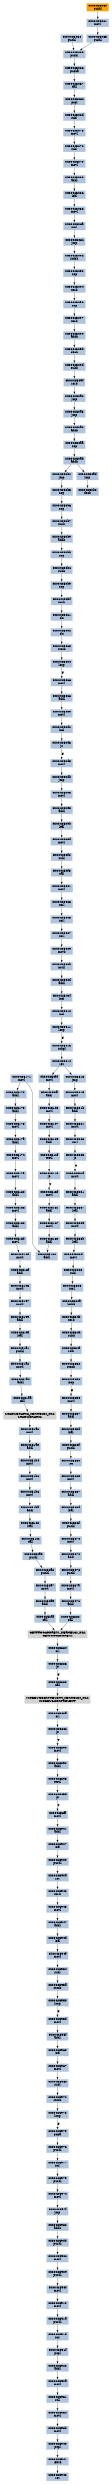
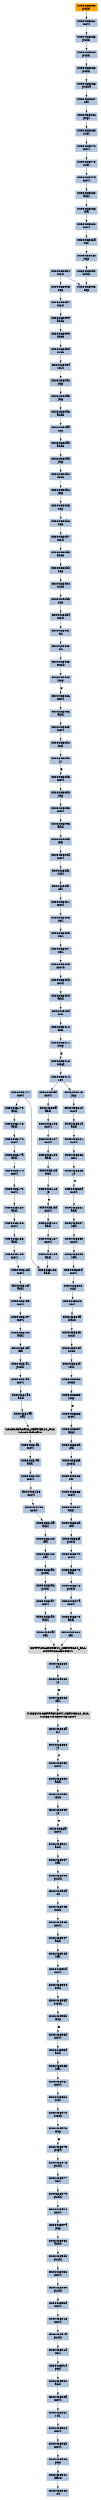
edge "0x00425063 pushl" -> "0x00425065 pushl": now "0x00425063 pushl" -> "0x00425064 pushl"
edge "0x00425093 nop" -> "0x00425094 xorb": reversed
edge "0x004250ab addb" -> "0x004250b2 jmp": now "0x004250b0 decb" -> "0x004250b2 jmp"
